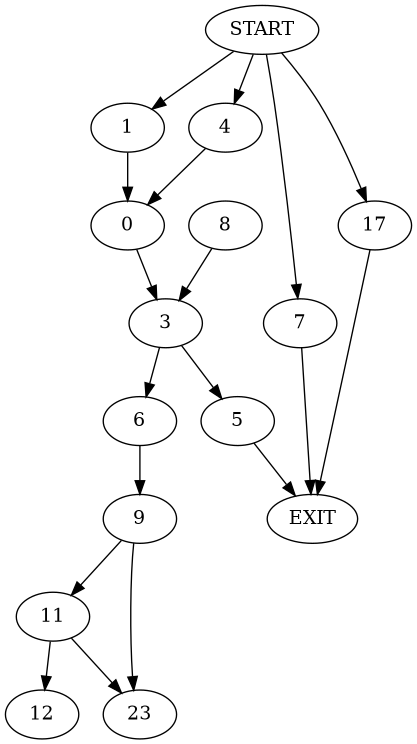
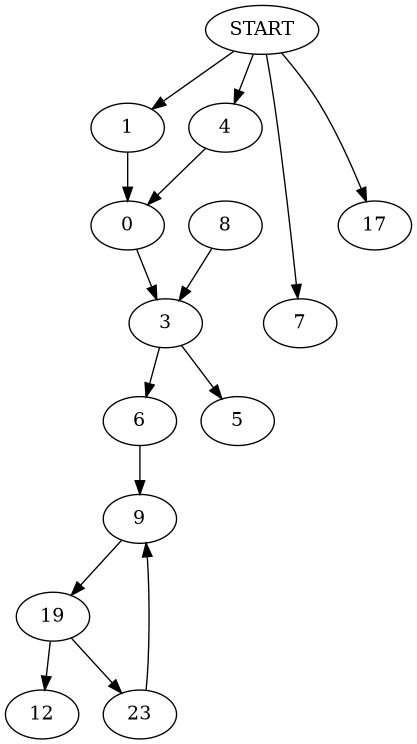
node "EXIT": removed
edge "9" -> "23": reversed
node "11": label "11" -> "19"
